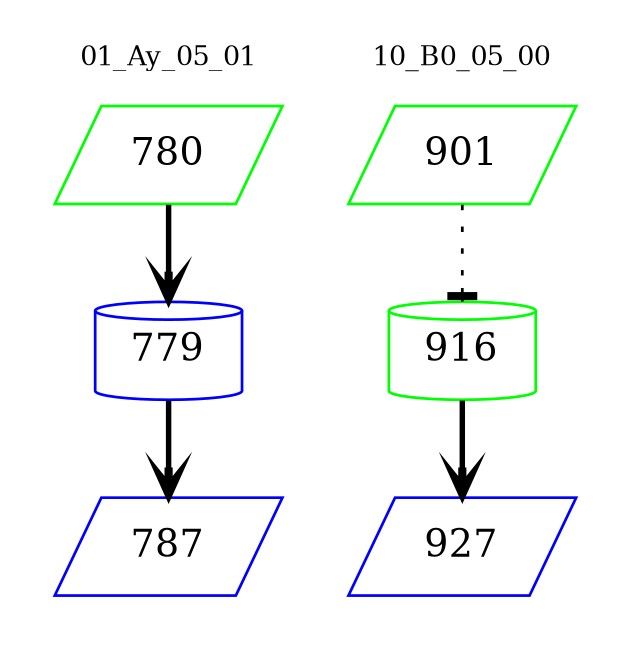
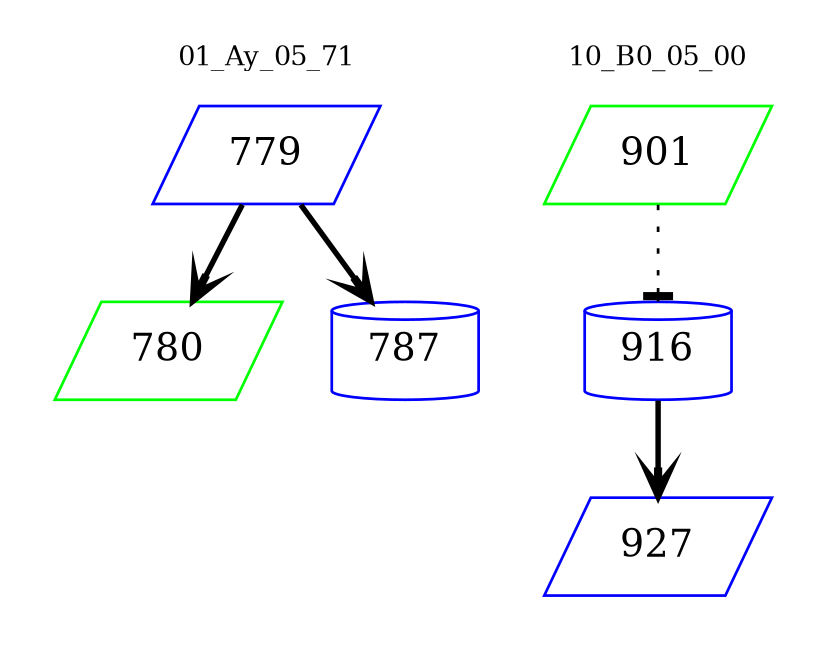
cluster "01_Ay_05_01": label "01_Ay_05_01" -> "01_Ay_05_71"
edge "780" -> "779": reversed
node "779": shape cylinder -> parallelogram
node "916": color green -> blue
node "787": shape parallelogram -> cylinder
